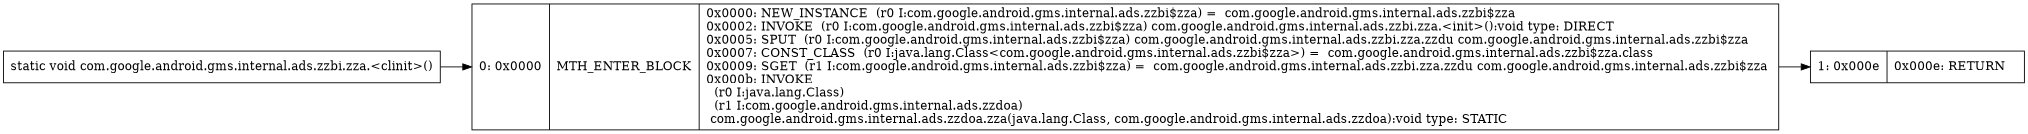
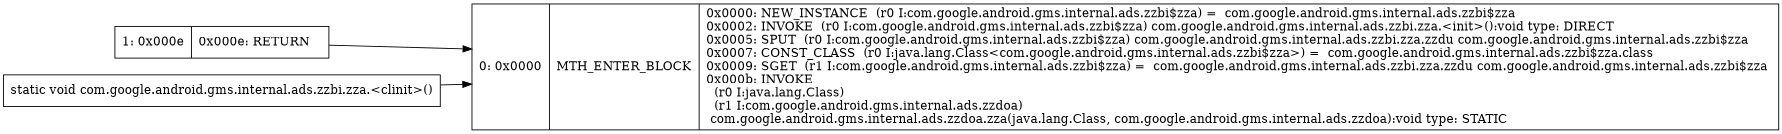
edge "0: 0x0000" -> "1: 0x000e": reversed
